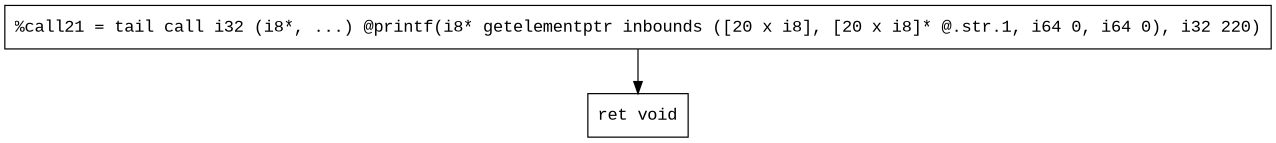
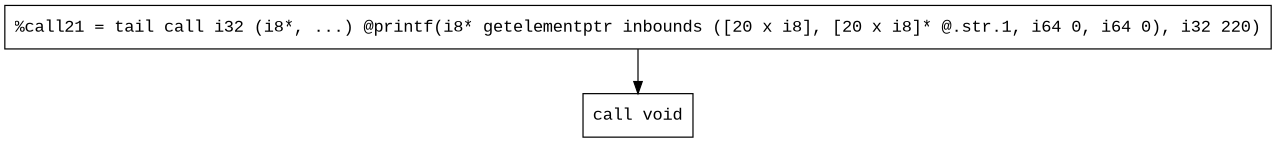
node "ret void": label "ret void" -> "call void"
